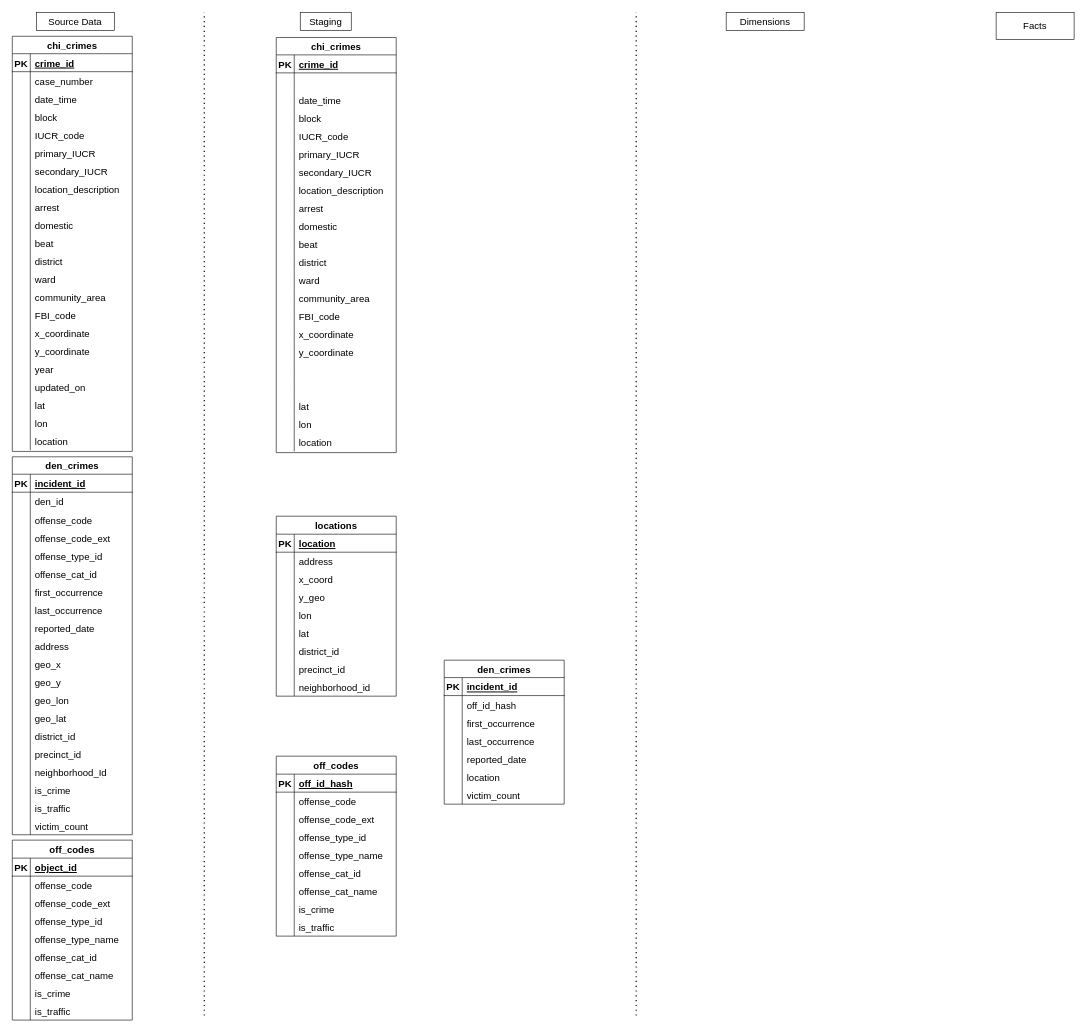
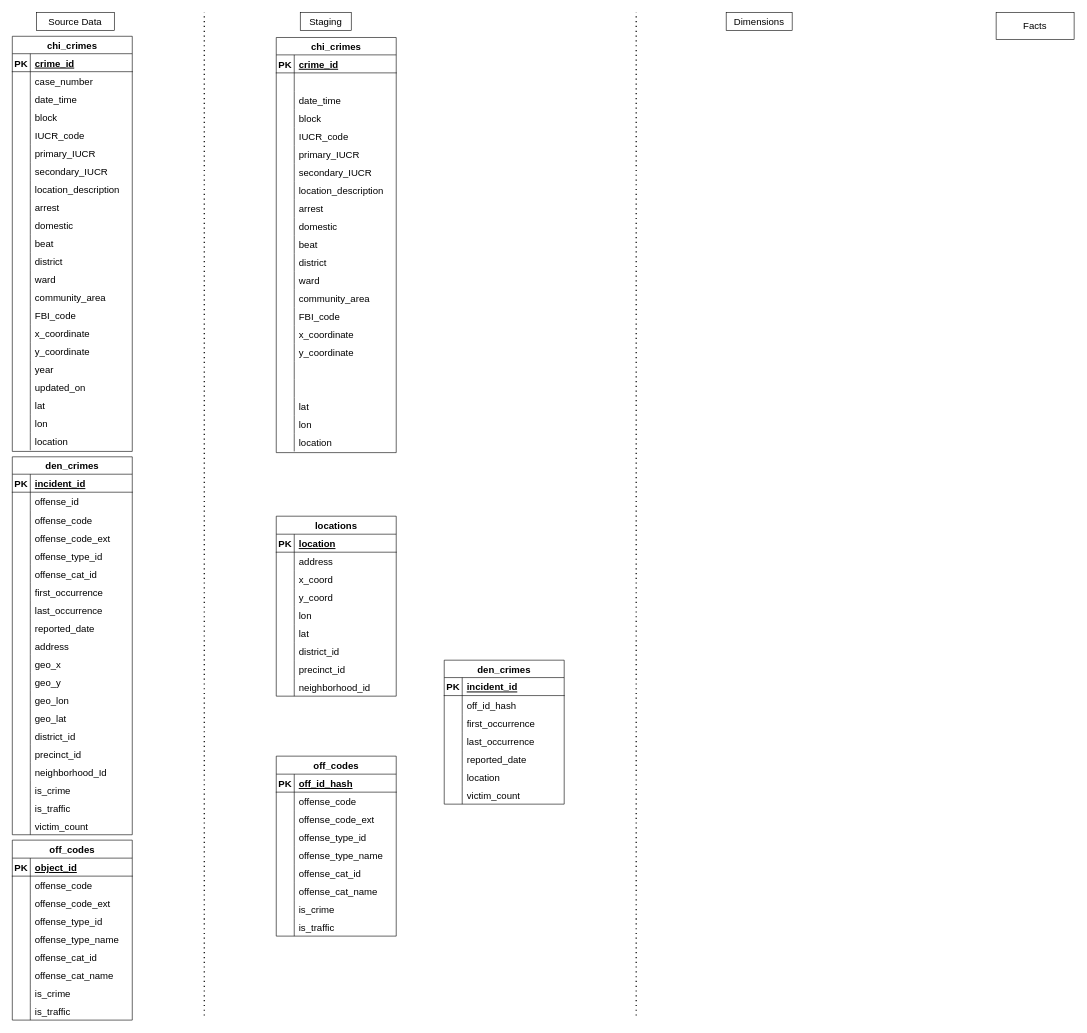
node "Dimensions": size 78x18 -> 66x18
node "den_id": label "den_id" -> "offense_id"
node "y_geo": label "y_geo" -> "y_coord"
